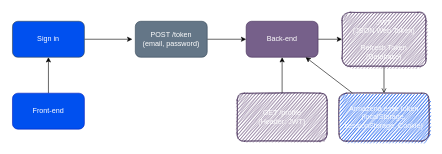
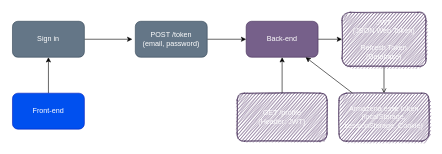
node "Sign in": fillcolor #0050ef -> #647687
node "Armazena esse token (localStorage, sessionStorage, Cookie)": fillcolor #0050ef -> #76608a
